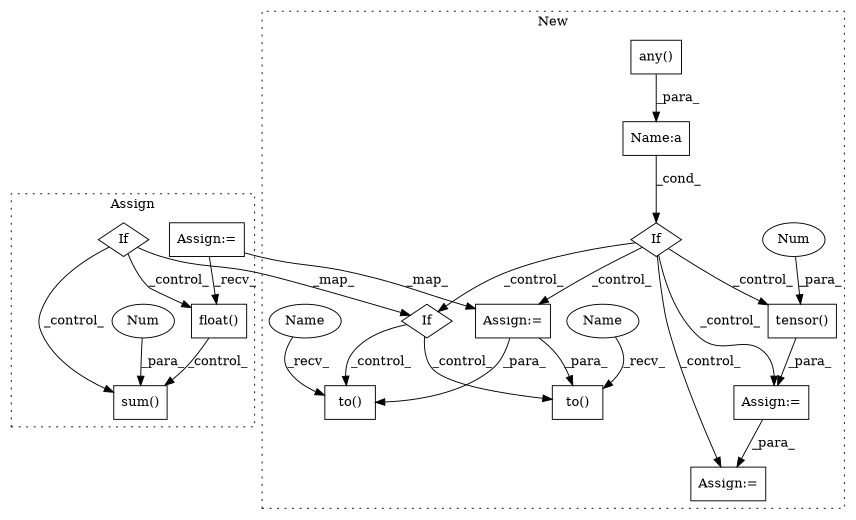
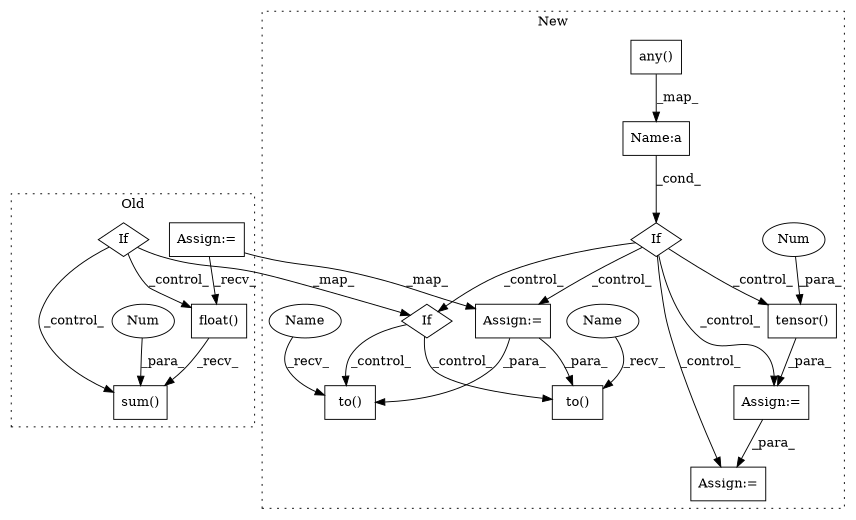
edge "any()" -> "Name:a": label "_para_" -> "_map_"
cluster "Assign": label "Assign" -> "Old"
edge "float()" -> "sum()": label "_control_" -> "_recv_"
